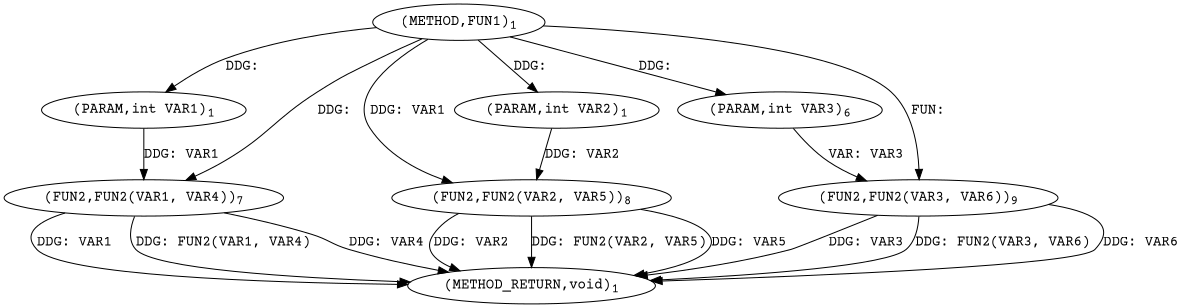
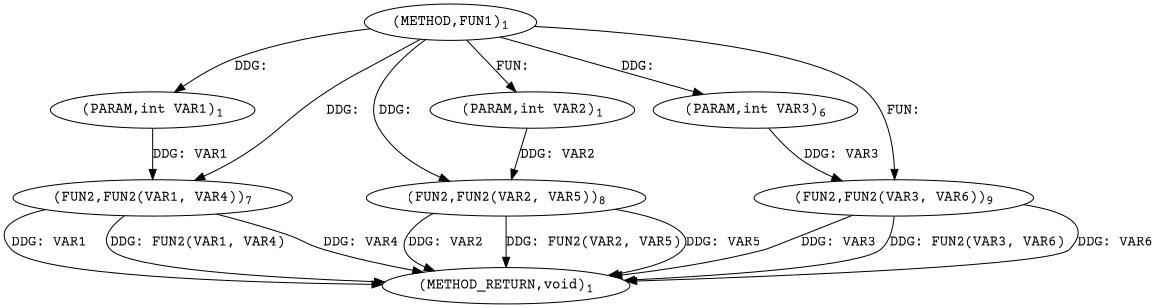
edge "(METHOD,FUN1)" -> "(PARAM,int VAR2)": label "DDG: " -> "FUN: "
edge "(METHOD,FUN1)" -> "(FUN2,FUN2(VAR2, VAR5))": label "DDG: VAR1" -> "DDG: "
edge "(PARAM,int VAR3)" -> "(FUN2,FUN2(VAR3, VAR6))": label "VAR: VAR3" -> "DDG: VAR3"
